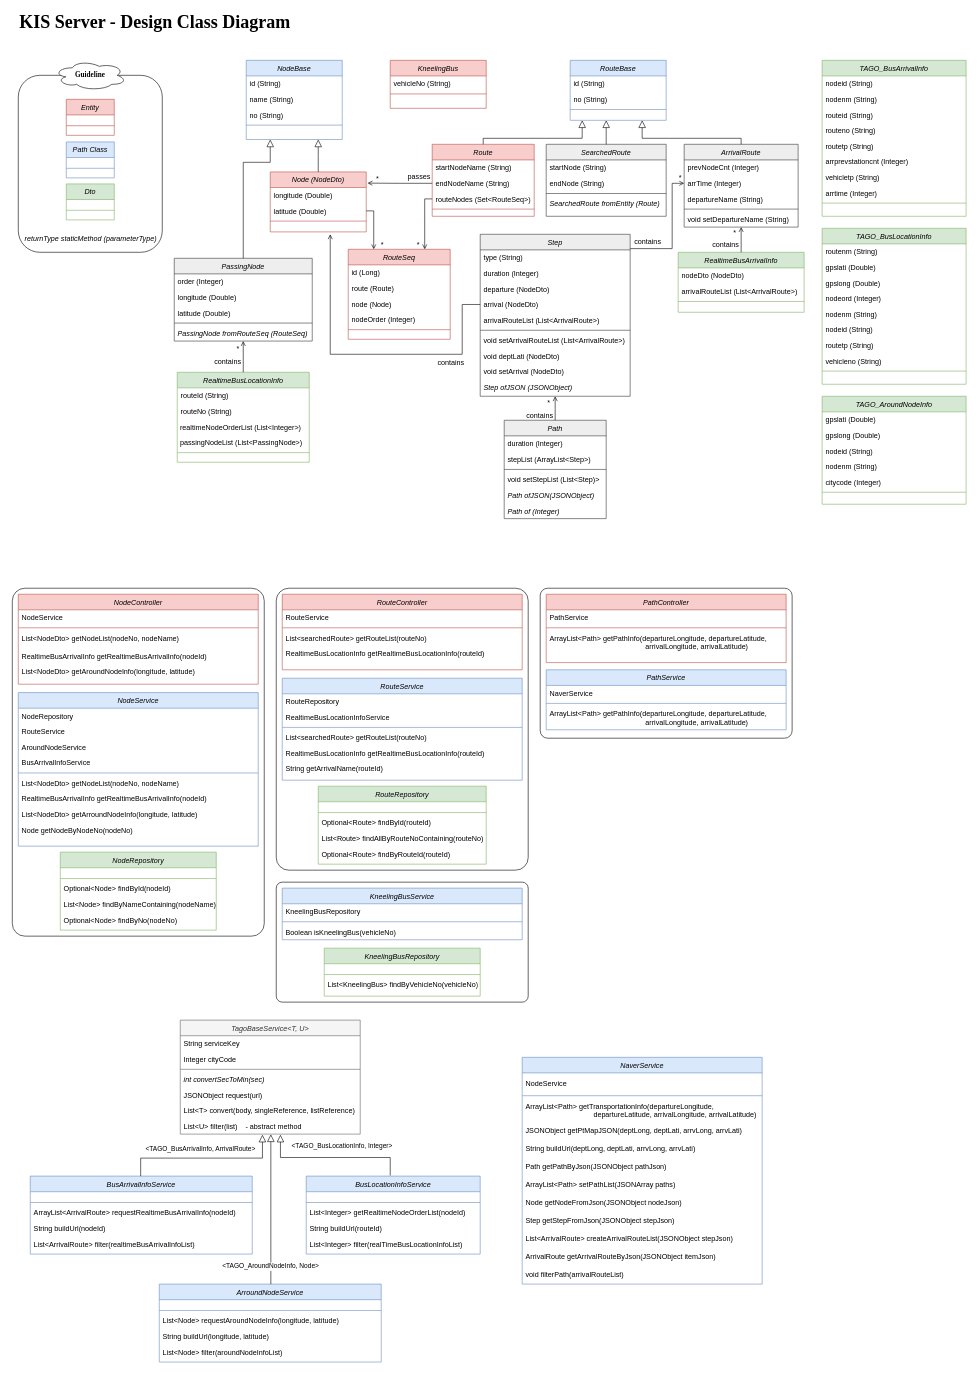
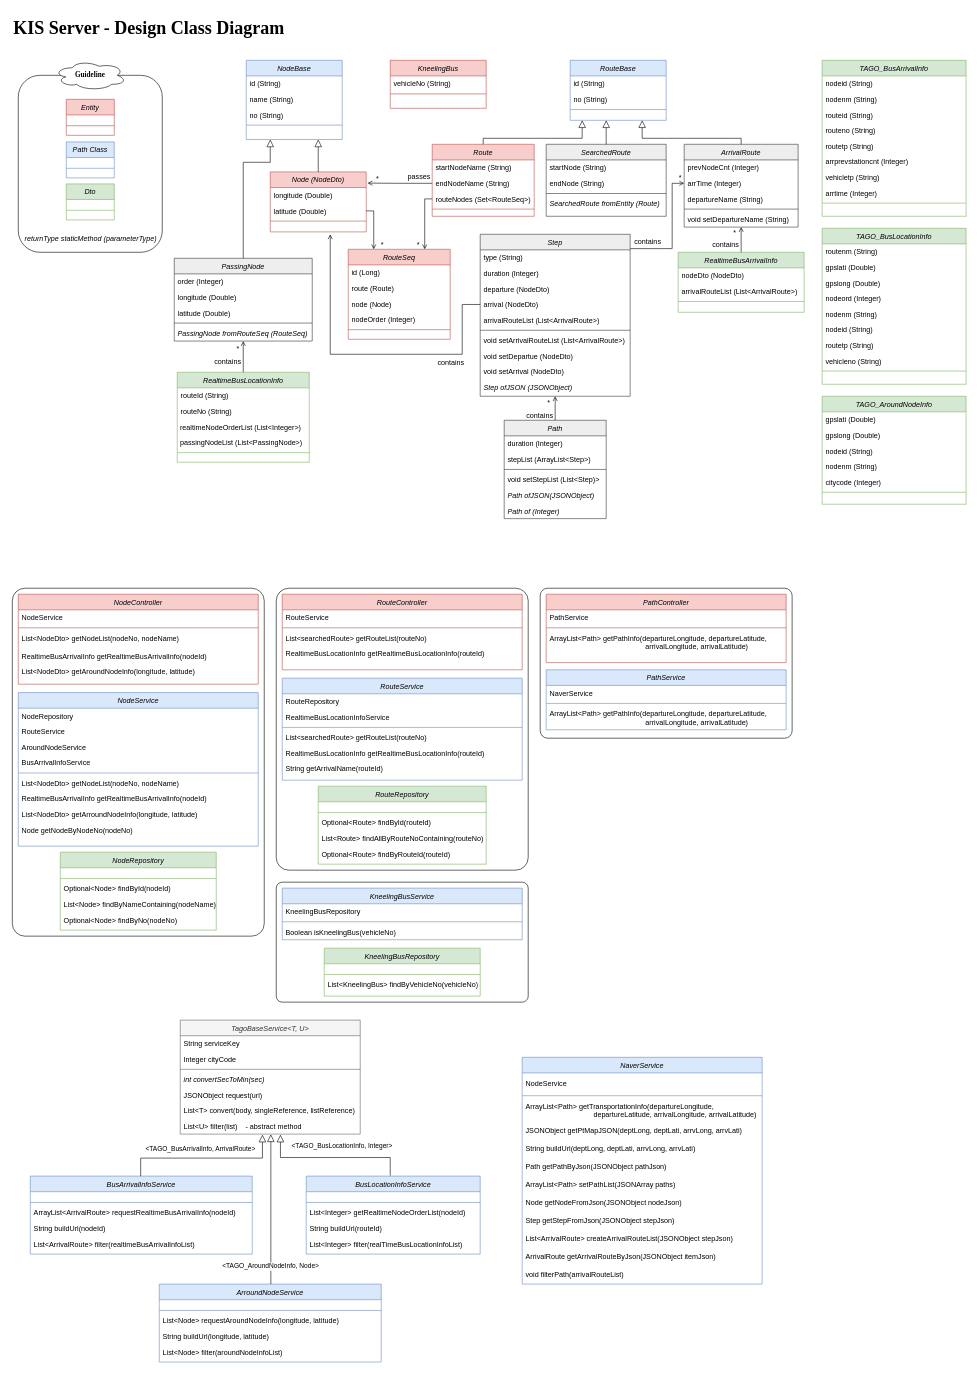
node "KIS Server - Design Class Diagram": moved (189, 21) -> (183, 27)
node "void deptLati (NodeDto)": label "void deptLati (NodeDto)" -> "void setDepartue (NodeDto)"
